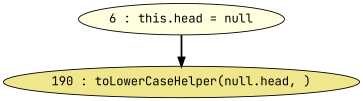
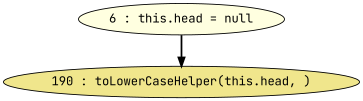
node "190 : toLowerCaseHelper(null.head, )": label "190 : toLowerCaseHelper(null.head, )" -> "190 : toLowerCaseHelper(this.head, )"
